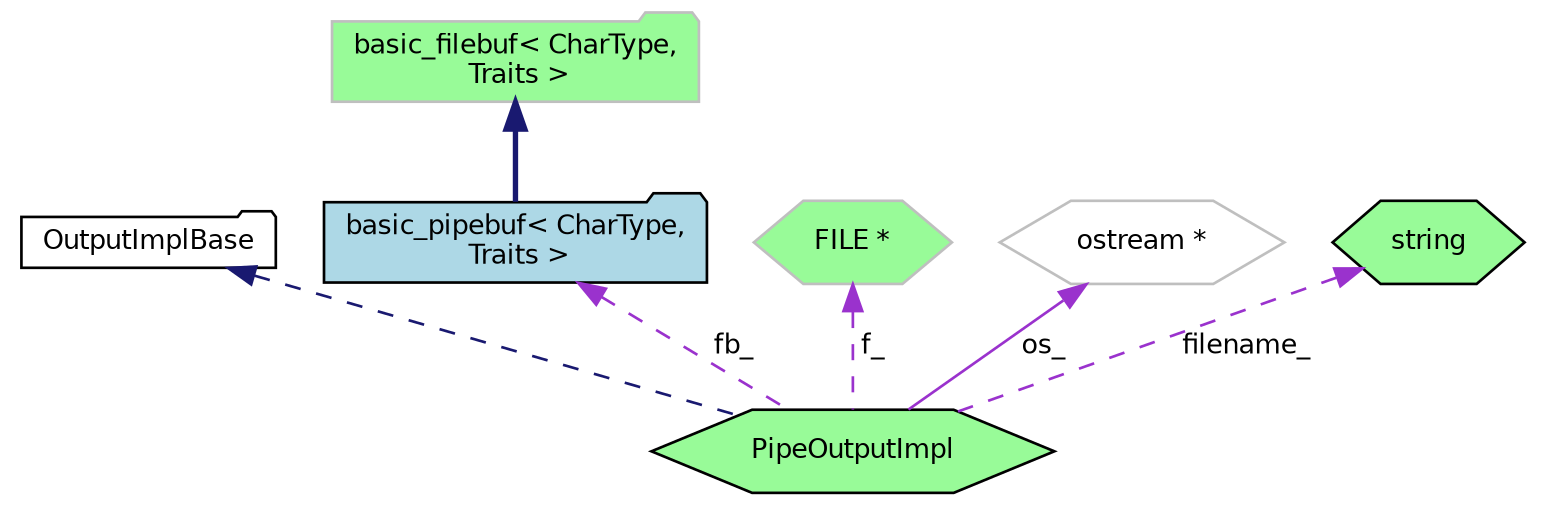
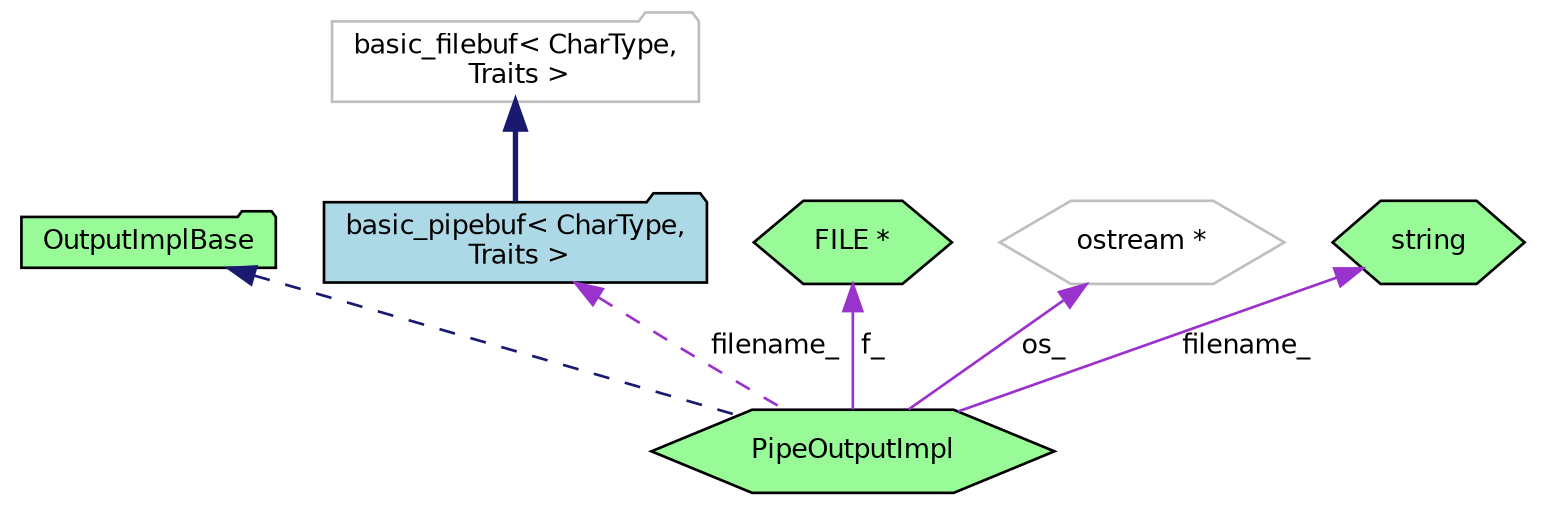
node "basic_filebuf< CharType, Traits >": fillcolor palegreen -> white
node "OutputImplBase": fillcolor white -> palegreen
node "FILE *": color grey75 -> black
edge "PipeOutputImpl" -> "string": style dashed -> solid
edge "PipeOutputImpl" -> "basic_pipebuf< CharType, Traits >": label " fb_" -> " filename_"
edge "PipeOutputImpl" -> "FILE *": style dashed -> solid
